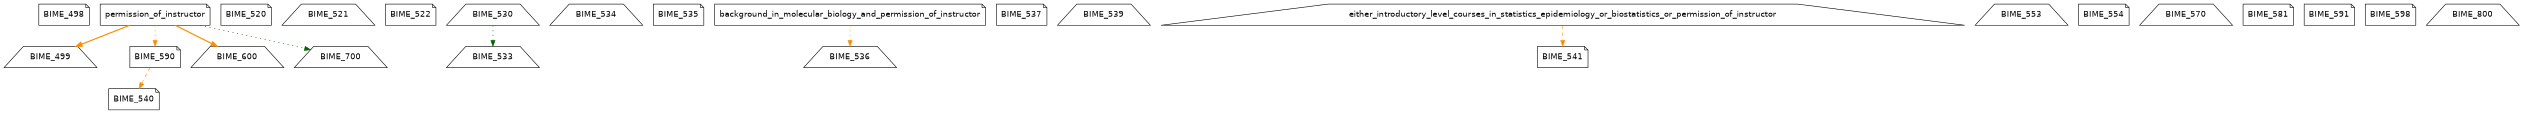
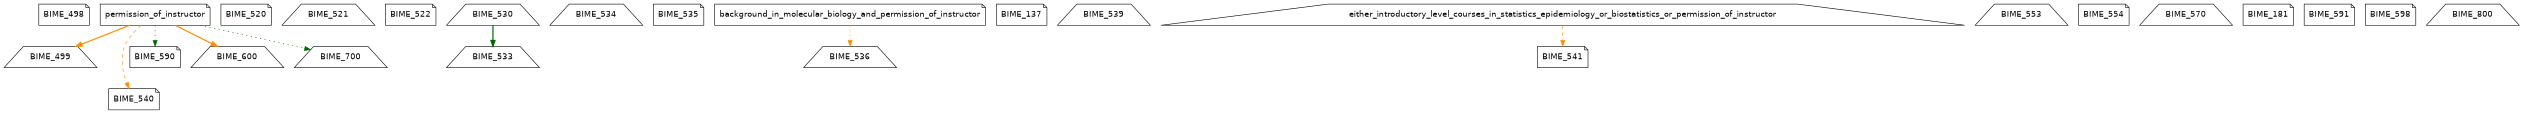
node "BIME_537": label "BIME_537" -> "BIME_137"
node "BIME_581": label "BIME_581" -> "BIME_181"
edge "permission_of_instructor" -> "BIME_590": color darkorange -> darkgreen
edge "BIME_530" -> "BIME_533": style dotted -> bold
edge "BIME_590" -> "BIME_540": now "permission_of_instructor" -> "BIME_540"
